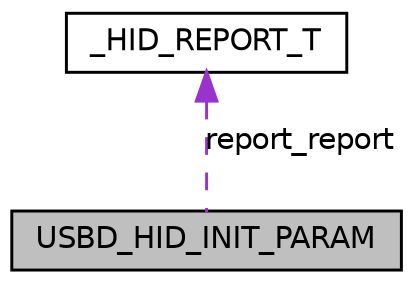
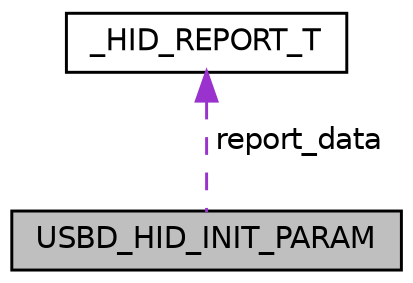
edge "USBD_HID_INIT_PARAM" -> "_HID_REPORT_T": label " report_report" -> " report_data"
